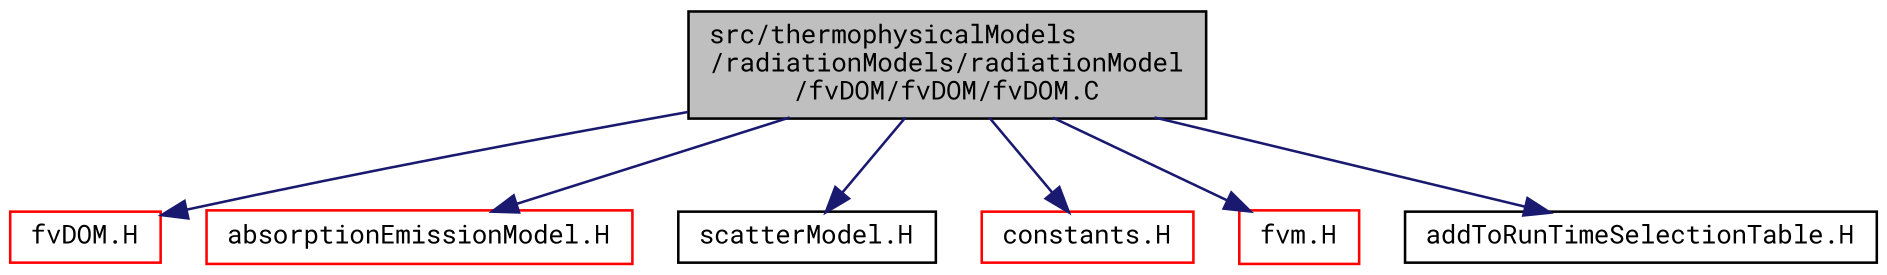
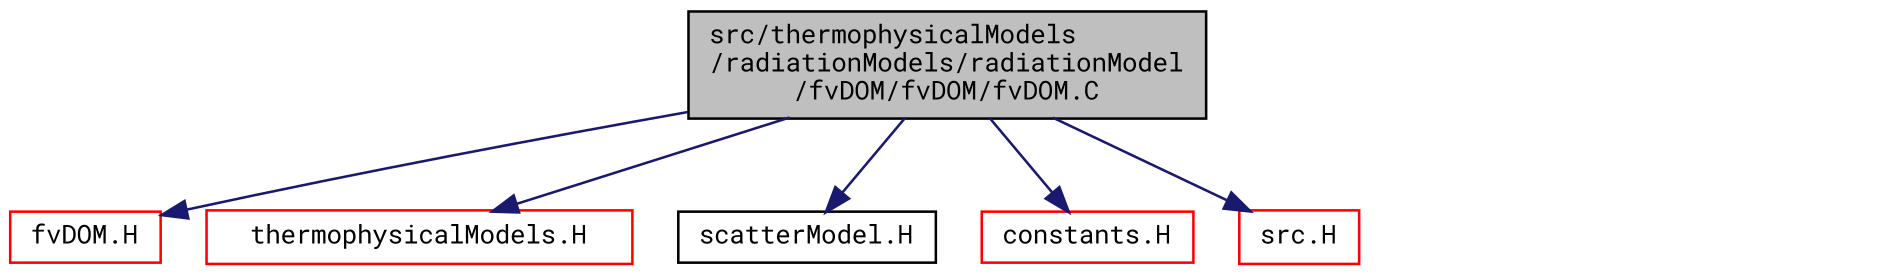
node "absorptionEmissionModel.H": label "absorptionEmissionModel.H" -> "thermophysicalModels.H"
node "fvm.H": label "fvm.H" -> "src.H"
node "addToRunTimeSelectionTable.H": removed
